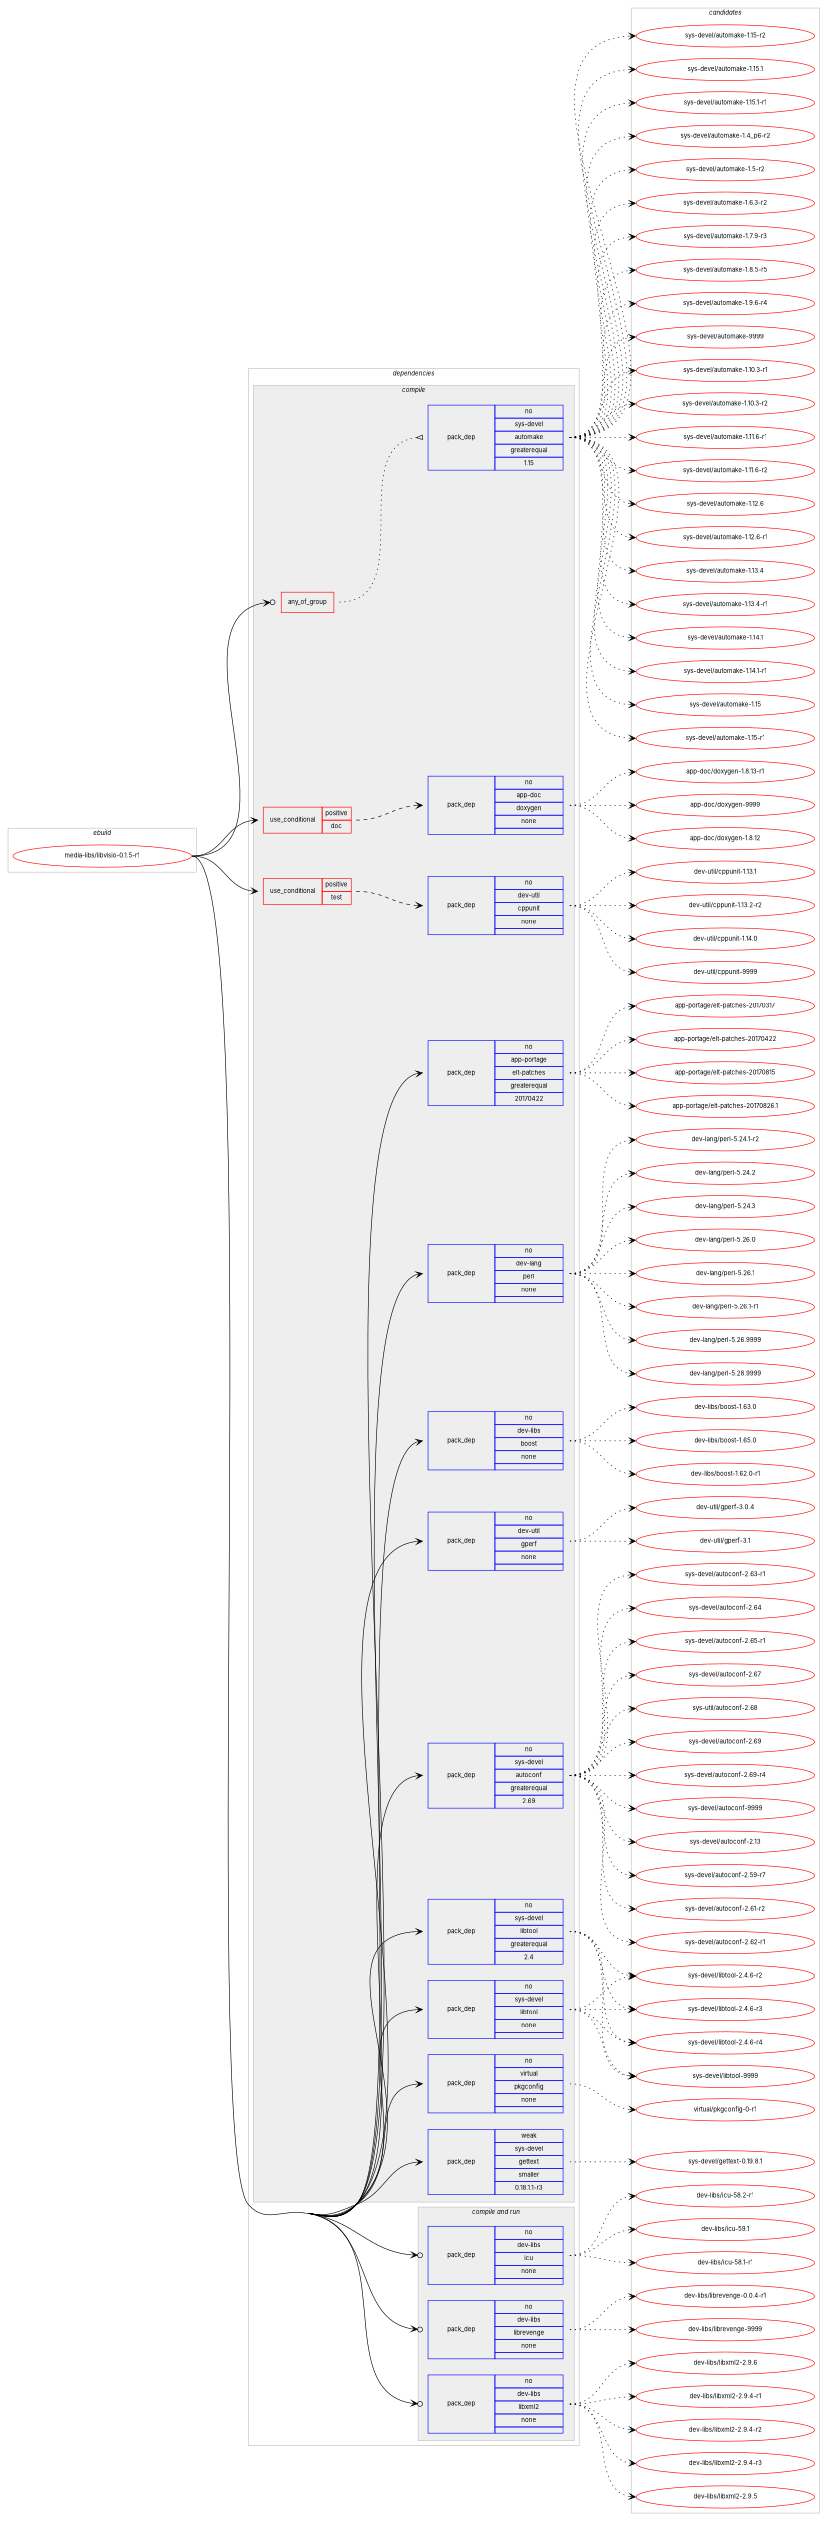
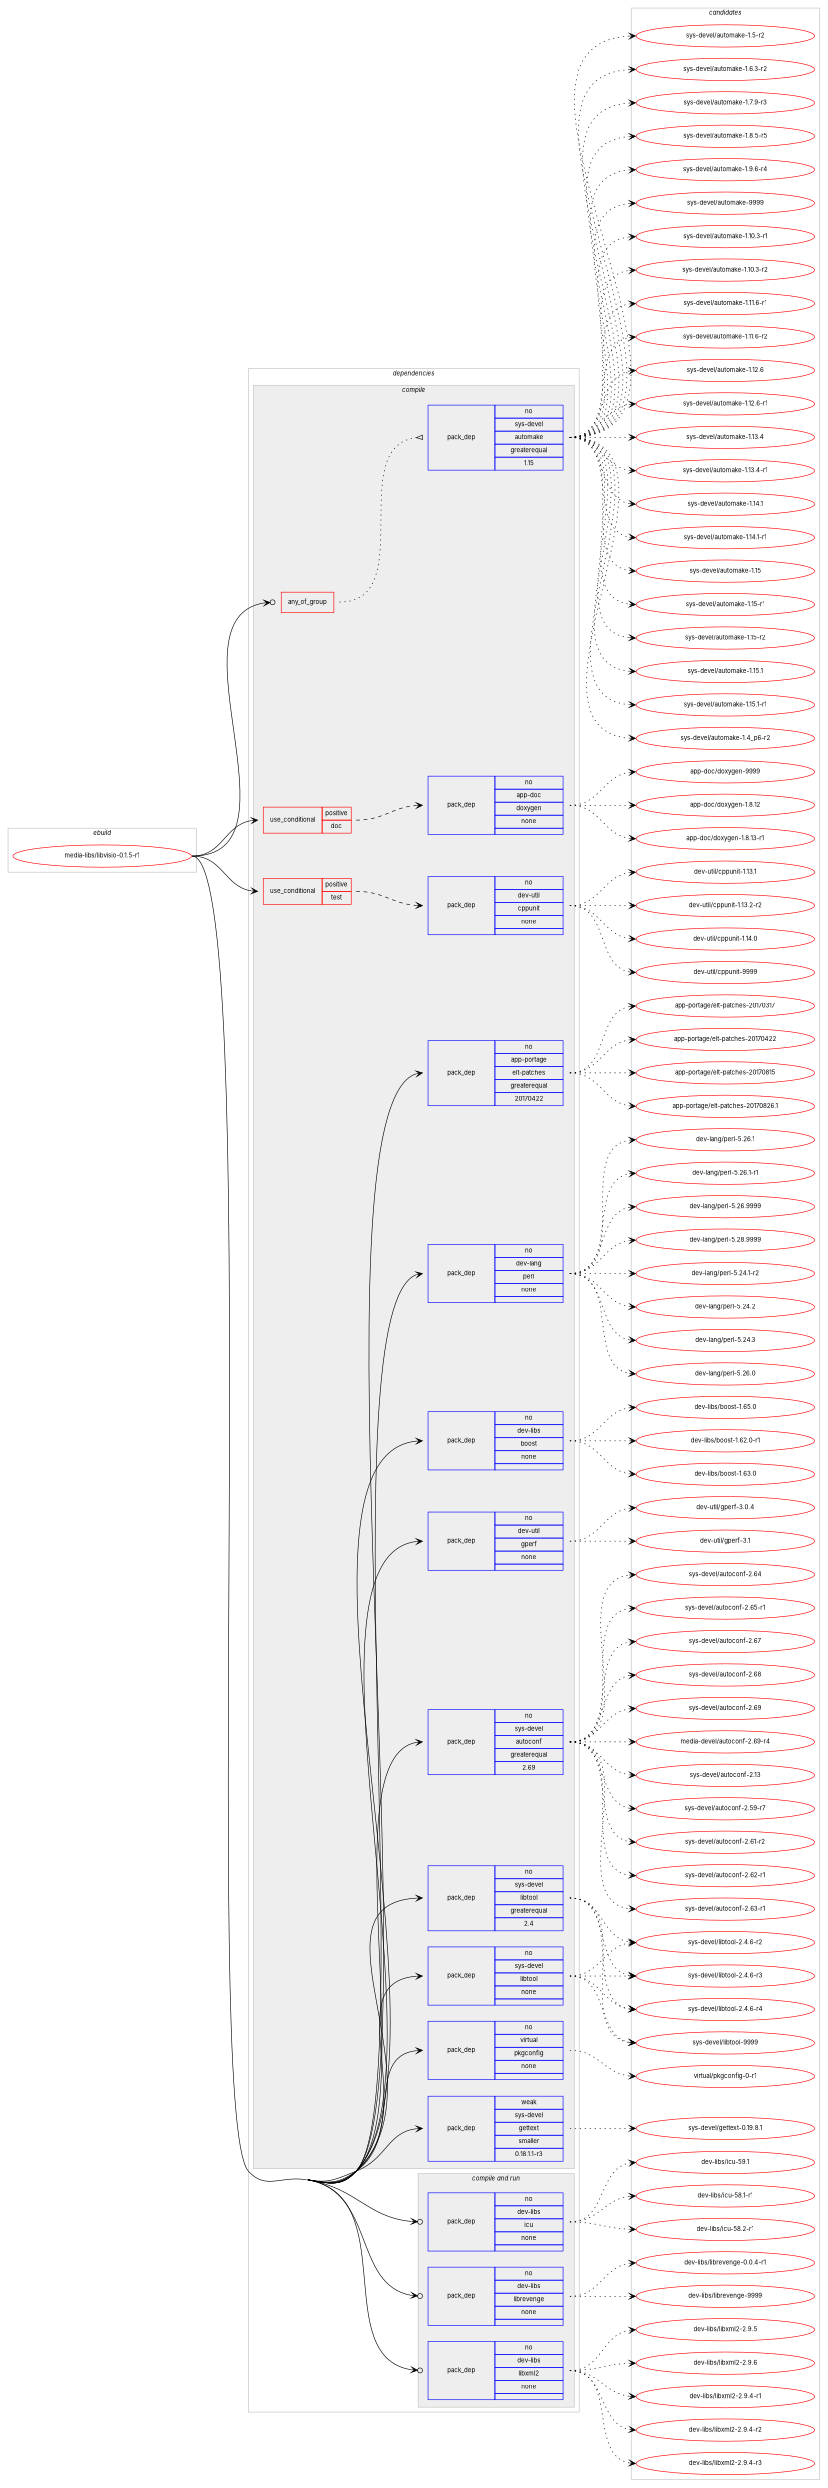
node "sys-util/autoconf-2.68": label "sys-util/autoconf-2.68" -> "sys-devel/autoconf-2.68"
node "sys-devel/autoconf-2.69-r4": label "sys-devel/autoconf-2.69-r4" -> "media-devel/autoconf-2.69-r4"
node "sys-devel/autoconf-9999": removed
